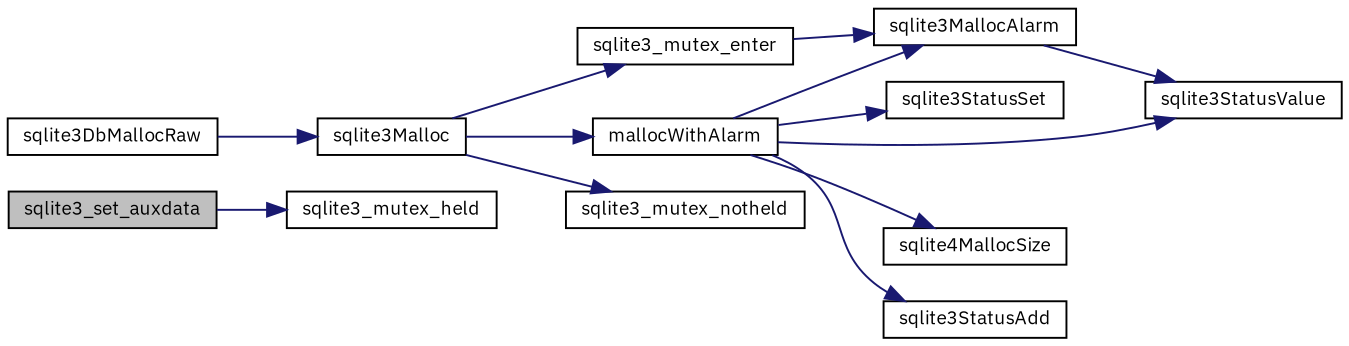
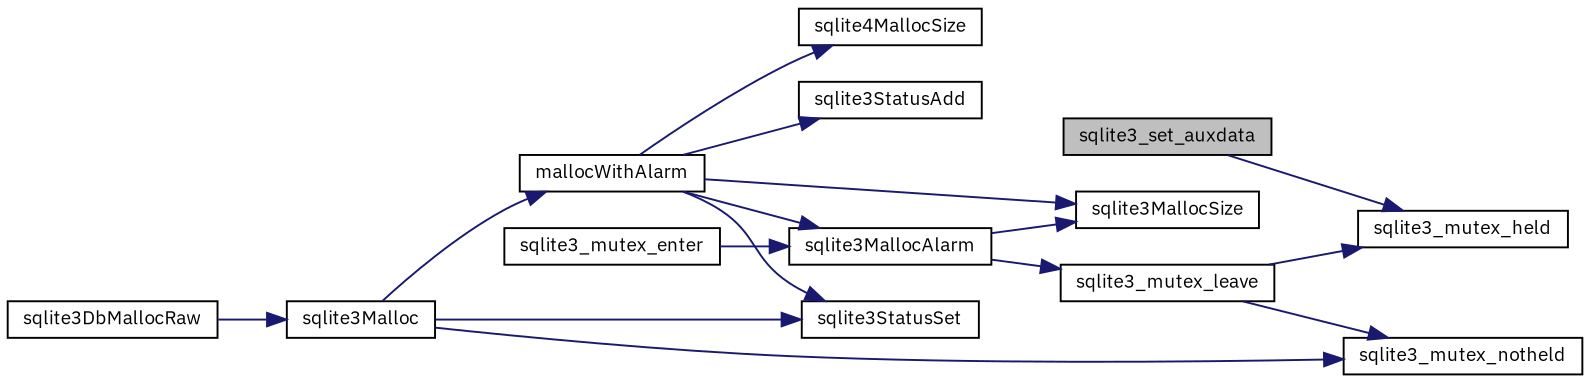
edge "sqlite3Malloc" -> "sqlite3_mutex_enter": now "sqlite3Malloc" -> "sqlite3StatusSet"
node "sqlite3StatusValue": label "sqlite3StatusValue" -> "sqlite3MallocSize"
node "sqlite3_mutex_leave": added
